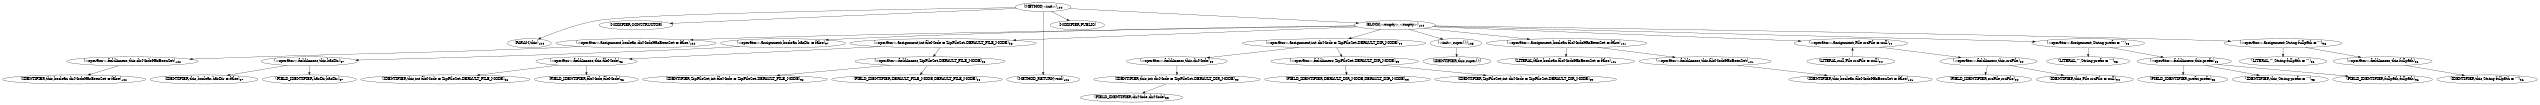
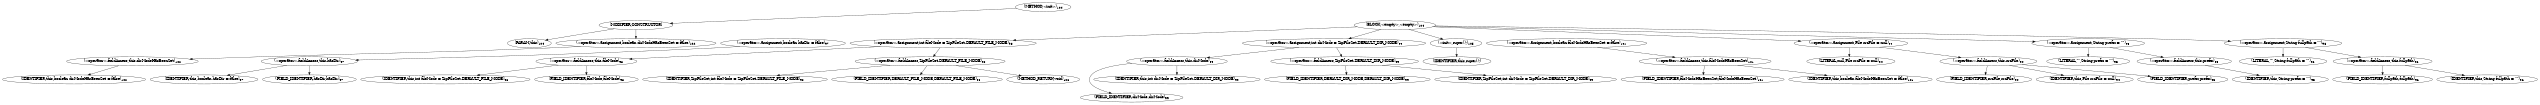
edge "(METHOD,<init>)" -> "(PARAM,this)": now "(MODIFIER,CONSTRUCTOR)" -> "(PARAM,this)"
edge "(METHOD,<init>)" -> "(BLOCK,<empty>,<empty>)": removed
node "(MODIFIER,PUBLIC)": removed
edge "(BLOCK,<empty>,<empty>)" -> "(<operator>.assignment,boolean dirModeHasBeenSet = false)": now "(MODIFIER,CONSTRUCTOR)" -> "(<operator>.assignment,boolean dirModeHasBeenSet = false)"
edge "(BLOCK,<empty>,<empty>)" -> "(<operator>.assignment,boolean hasDir = false)": removed
edge "(BLOCK,<empty>,<empty>)" -> "(<operator>.assignment,boolean fileModeHasBeenSet = false)": removed
edge "(METHOD,<init>)" -> "(METHOD_RETURN,void)": now "(<operator>.fieldAccess,ZipFileSet.DEFAULT_FILE_MODE)" -> "(METHOD_RETURN,void)"
edge "(LITERAL,null,File srcFile = null)" -> "(<operator>.assignment,File srcFile = null)": reversed
node "(LITERAL,false,boolean fileModeHasBeenSet = false)": removed
edge "(<operator>.fieldAccess,this.prefix)" -> "(FIELD_IDENTIFIER,prefix,prefix)": now "(<operator>.fieldAccess,this.srcFile)" -> "(FIELD_IDENTIFIER,prefix,prefix)"
edge "(<operator>.fieldAccess,this.prefix)" -> "(FIELD_IDENTIFIER,fullpath,fullpath)": now "(<operator>.fieldAccess,this.fullpath)" -> "(FIELD_IDENTIFIER,fullpath,fullpath)"
node "(FIELD_IDENTIFIER,fileModeHasBeenSet,fileModeHasBeenSet)": added
edge "(IDENTIFIER,this,int dirMode = ZipFileSet.DEFAULT_DIR_MODE)" -> "(FIELD_IDENTIFIER,dirMode,dirMode)": now "(<operator>.fieldAccess,this.dirMode)" -> "(FIELD_IDENTIFIER,dirMode,dirMode)"
